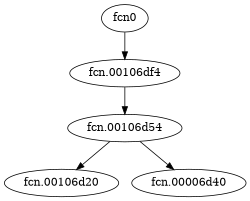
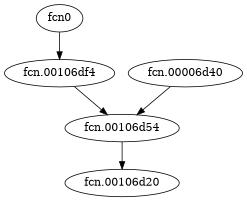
edge "fcn.00106d54" -> "fcn.00006d40": reversed
